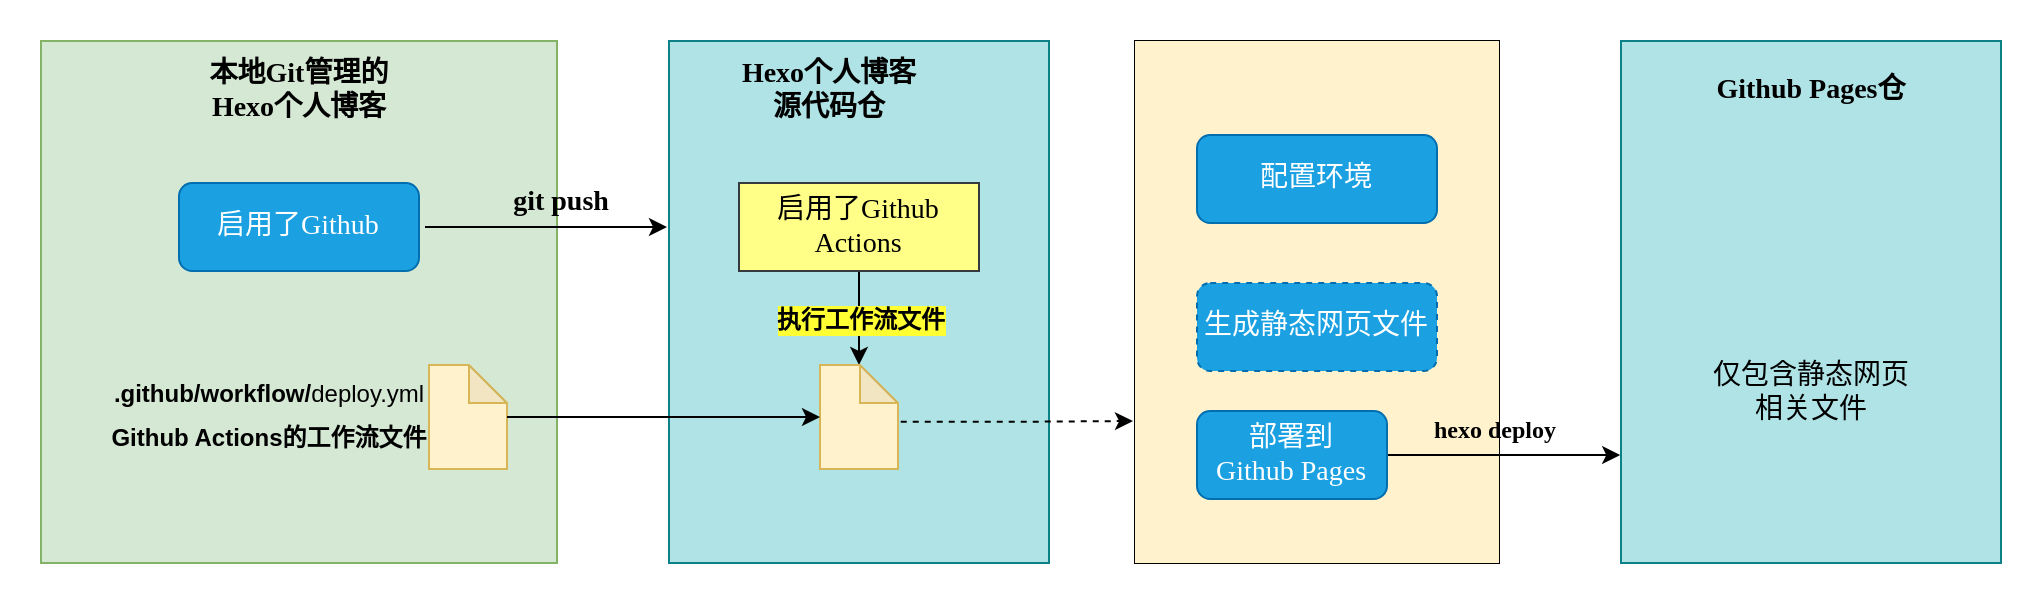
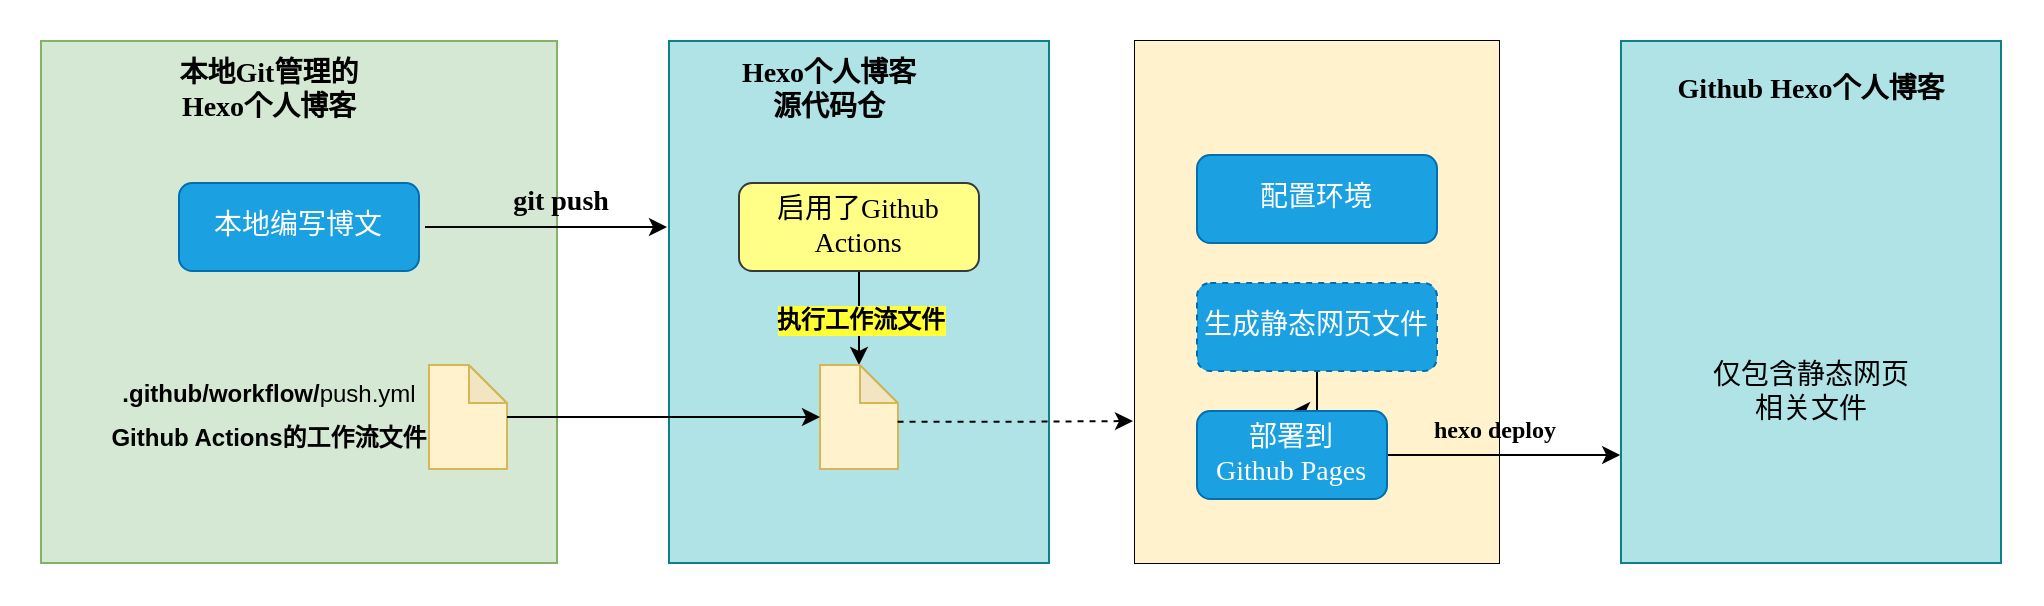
node "Github Pages仓": label "Github Pages仓" -> "Github Hexo个人博客"
node "本地Git管理的 Hexo个人博客": moved (299, 92) -> (269, 92)
node "配置环境": moved (1317, 179) -> (1317, 199)
node "启用了Github": label "启用了Github" -> "本地编写博文"
node "启用了Github Actions": shape rectangle -> rounded rectangle
edge "生成静态网页文件" -> "部署到 Github Pages": added
node ".github/workflow/deploy.yml Github Actions的工作流文件": label ".github/workflow/deploy.yml Github Actions的工作流文件" -> ".github/workflow/push.yml Github Actions的工作流文件"
